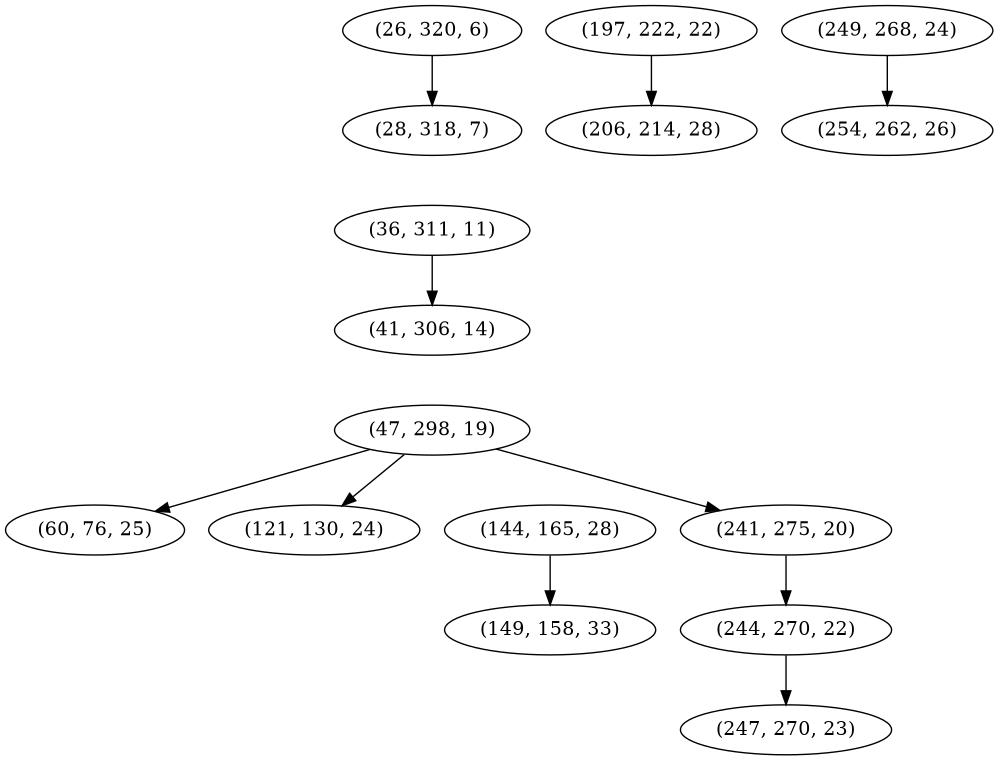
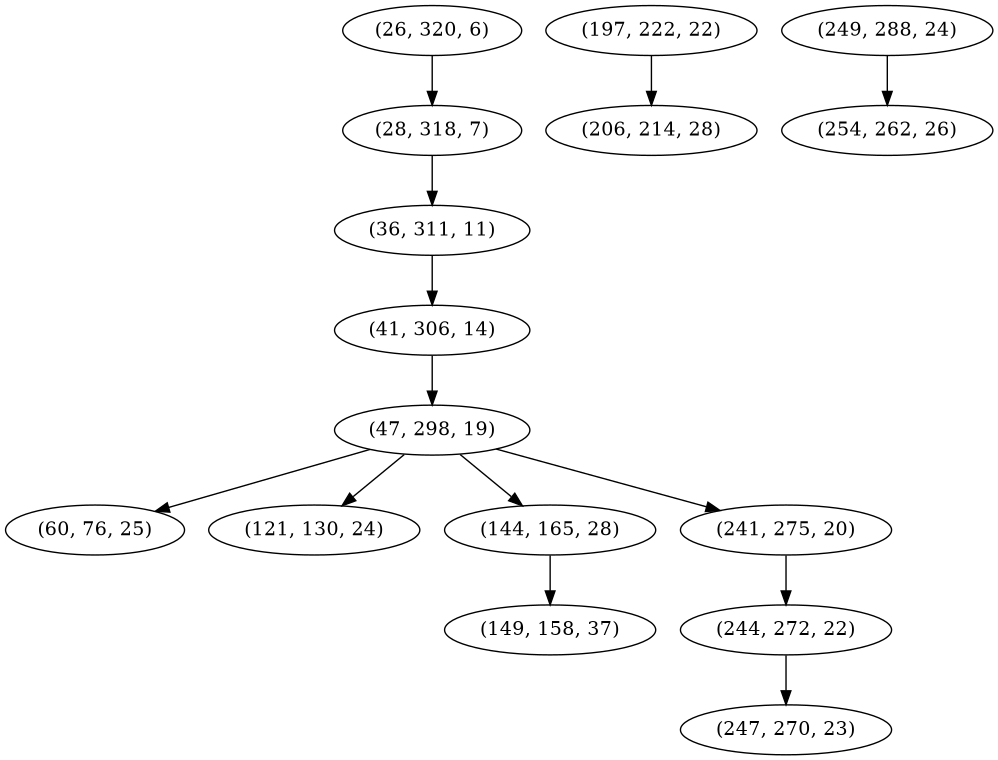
node "(249, 268, 24)": label "(249, 268, 24)" -> "(249, 288, 24)"
edge "(28, 318, 7)" -> "(36, 311, 11)": added
edge "(41, 306, 14)" -> "(47, 298, 19)": added
edge "(47, 298, 19)" -> "(144, 165, 28)": added
node "(149, 158, 33)": label "(149, 158, 33)" -> "(149, 158, 37)"
node "(244, 270, 22)": label "(244, 270, 22)" -> "(244, 272, 22)"
